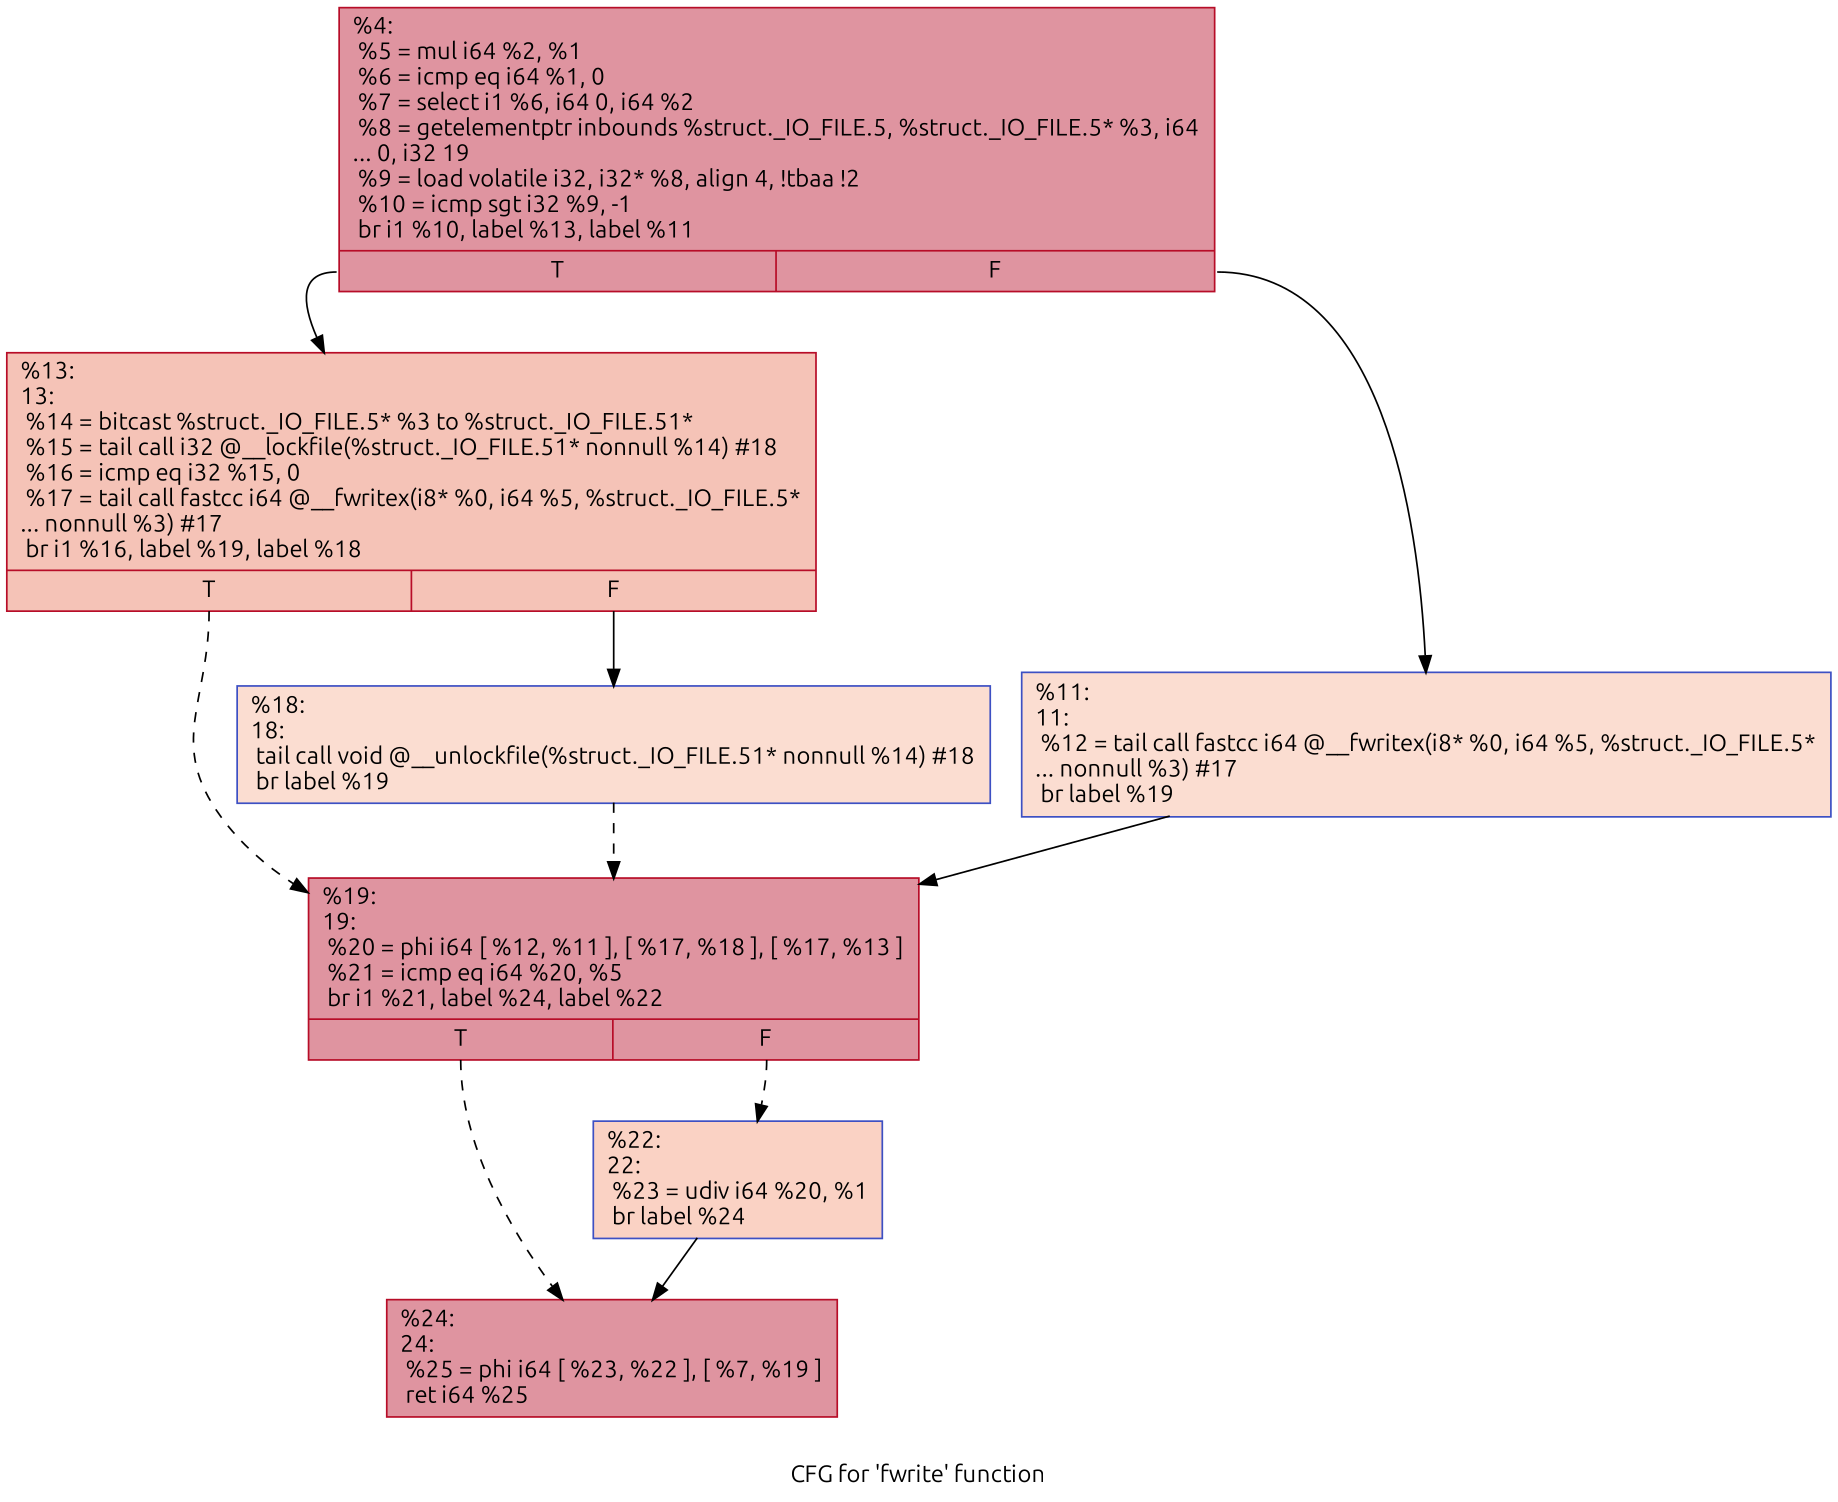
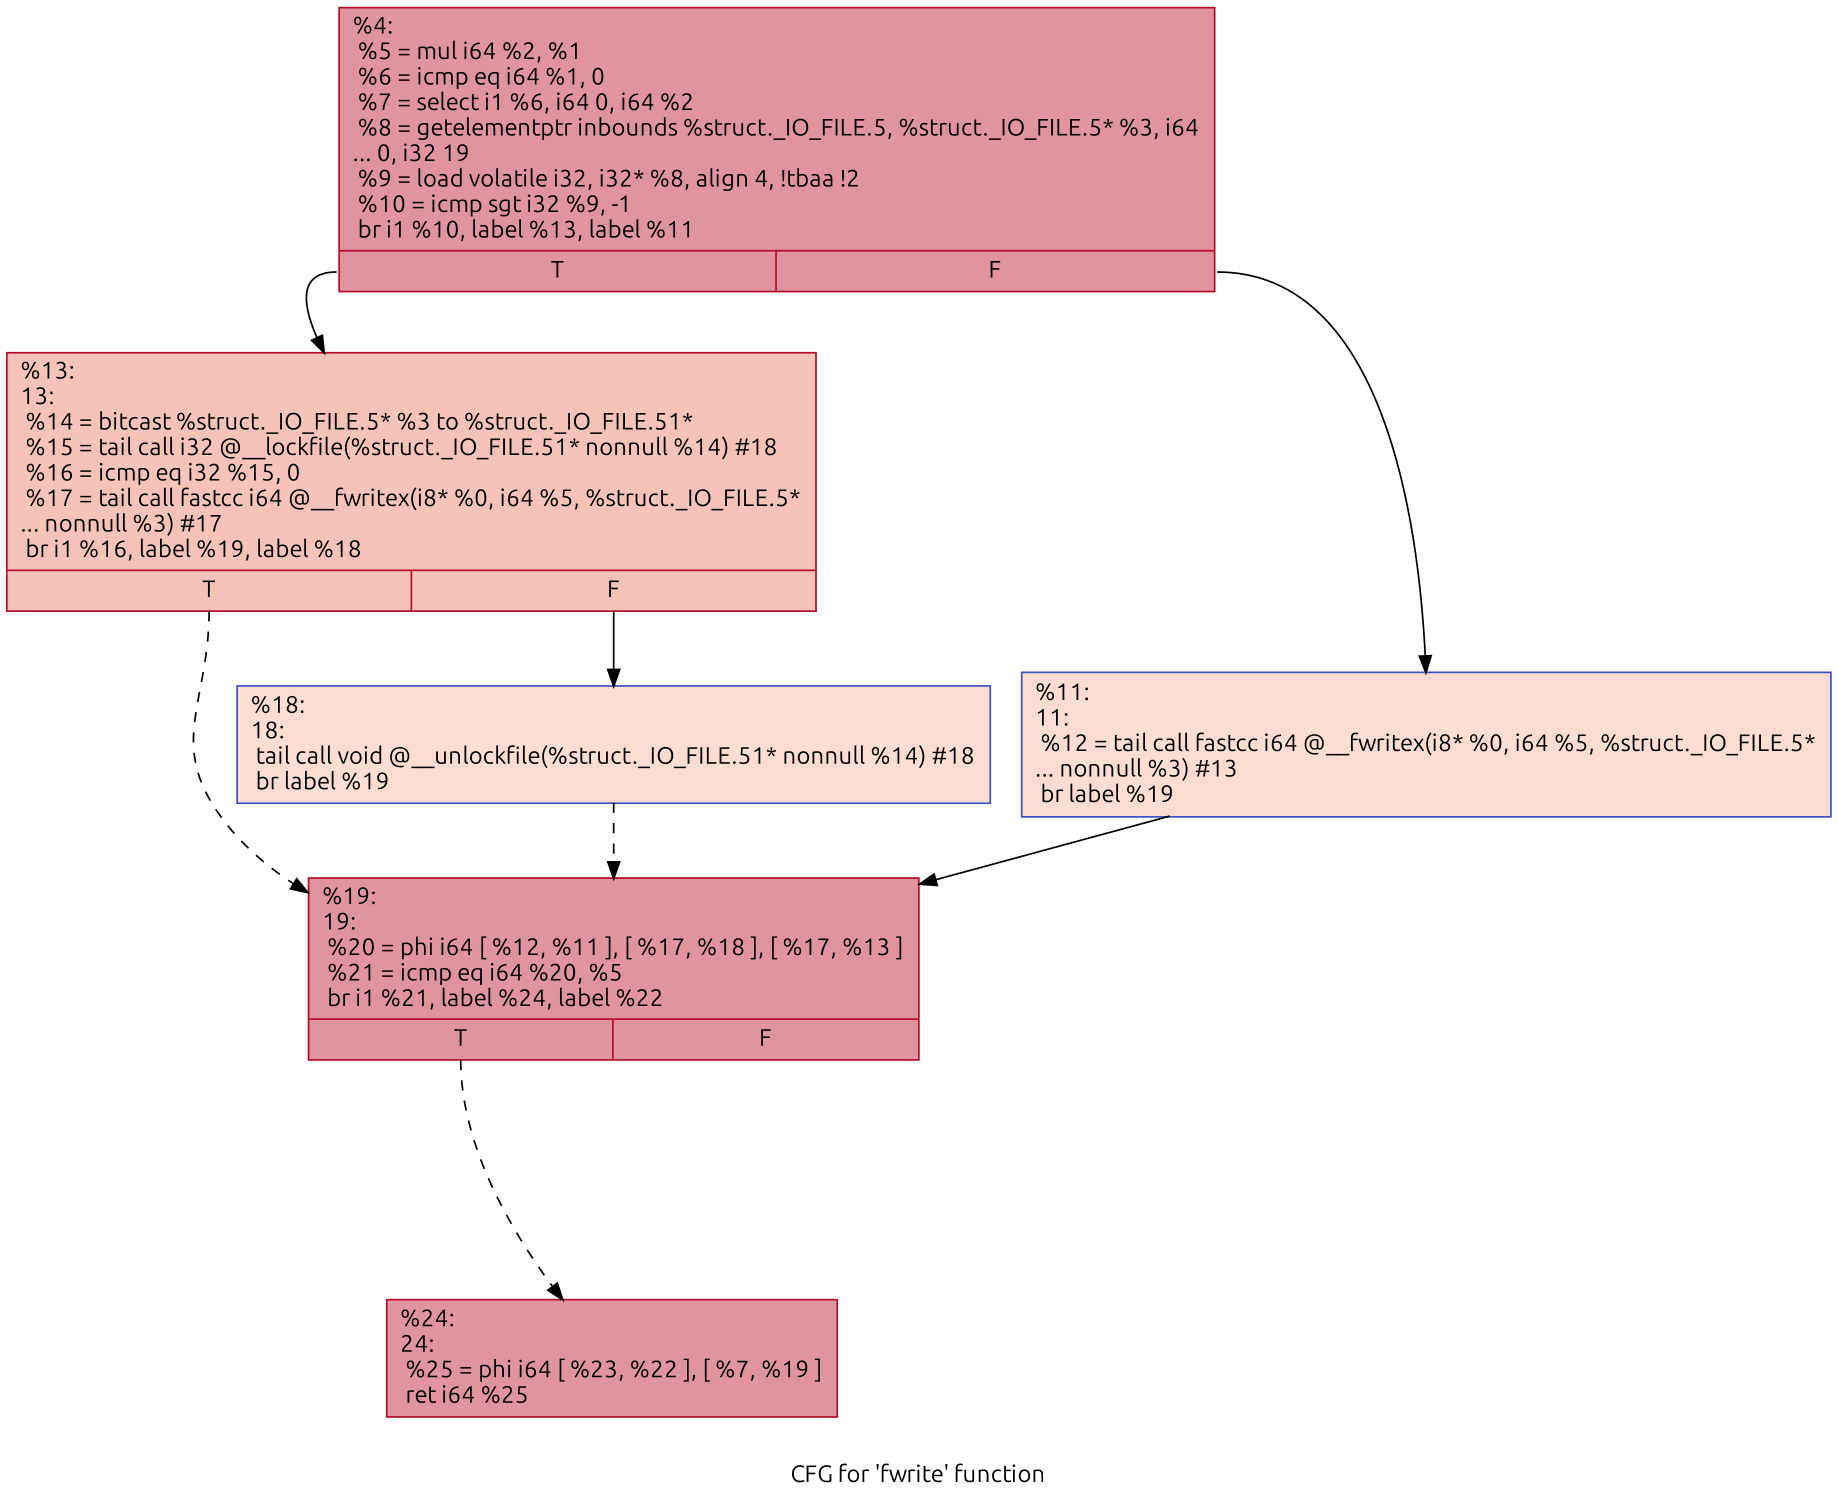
node "%11:": text "... nonnull %3) #17" -> "... nonnull %3) #13"
node "%22:": removed
